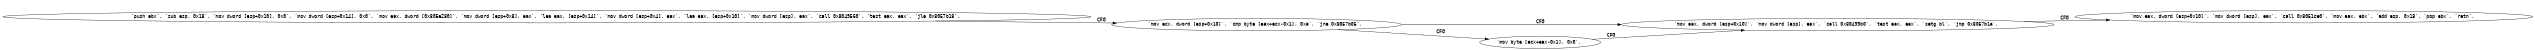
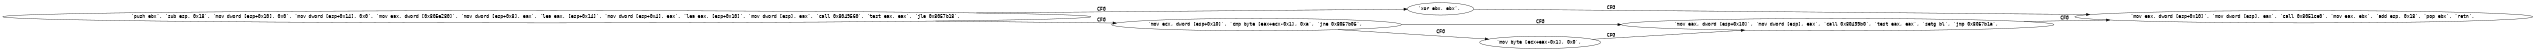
node "'xor ebx, ebx',": added
